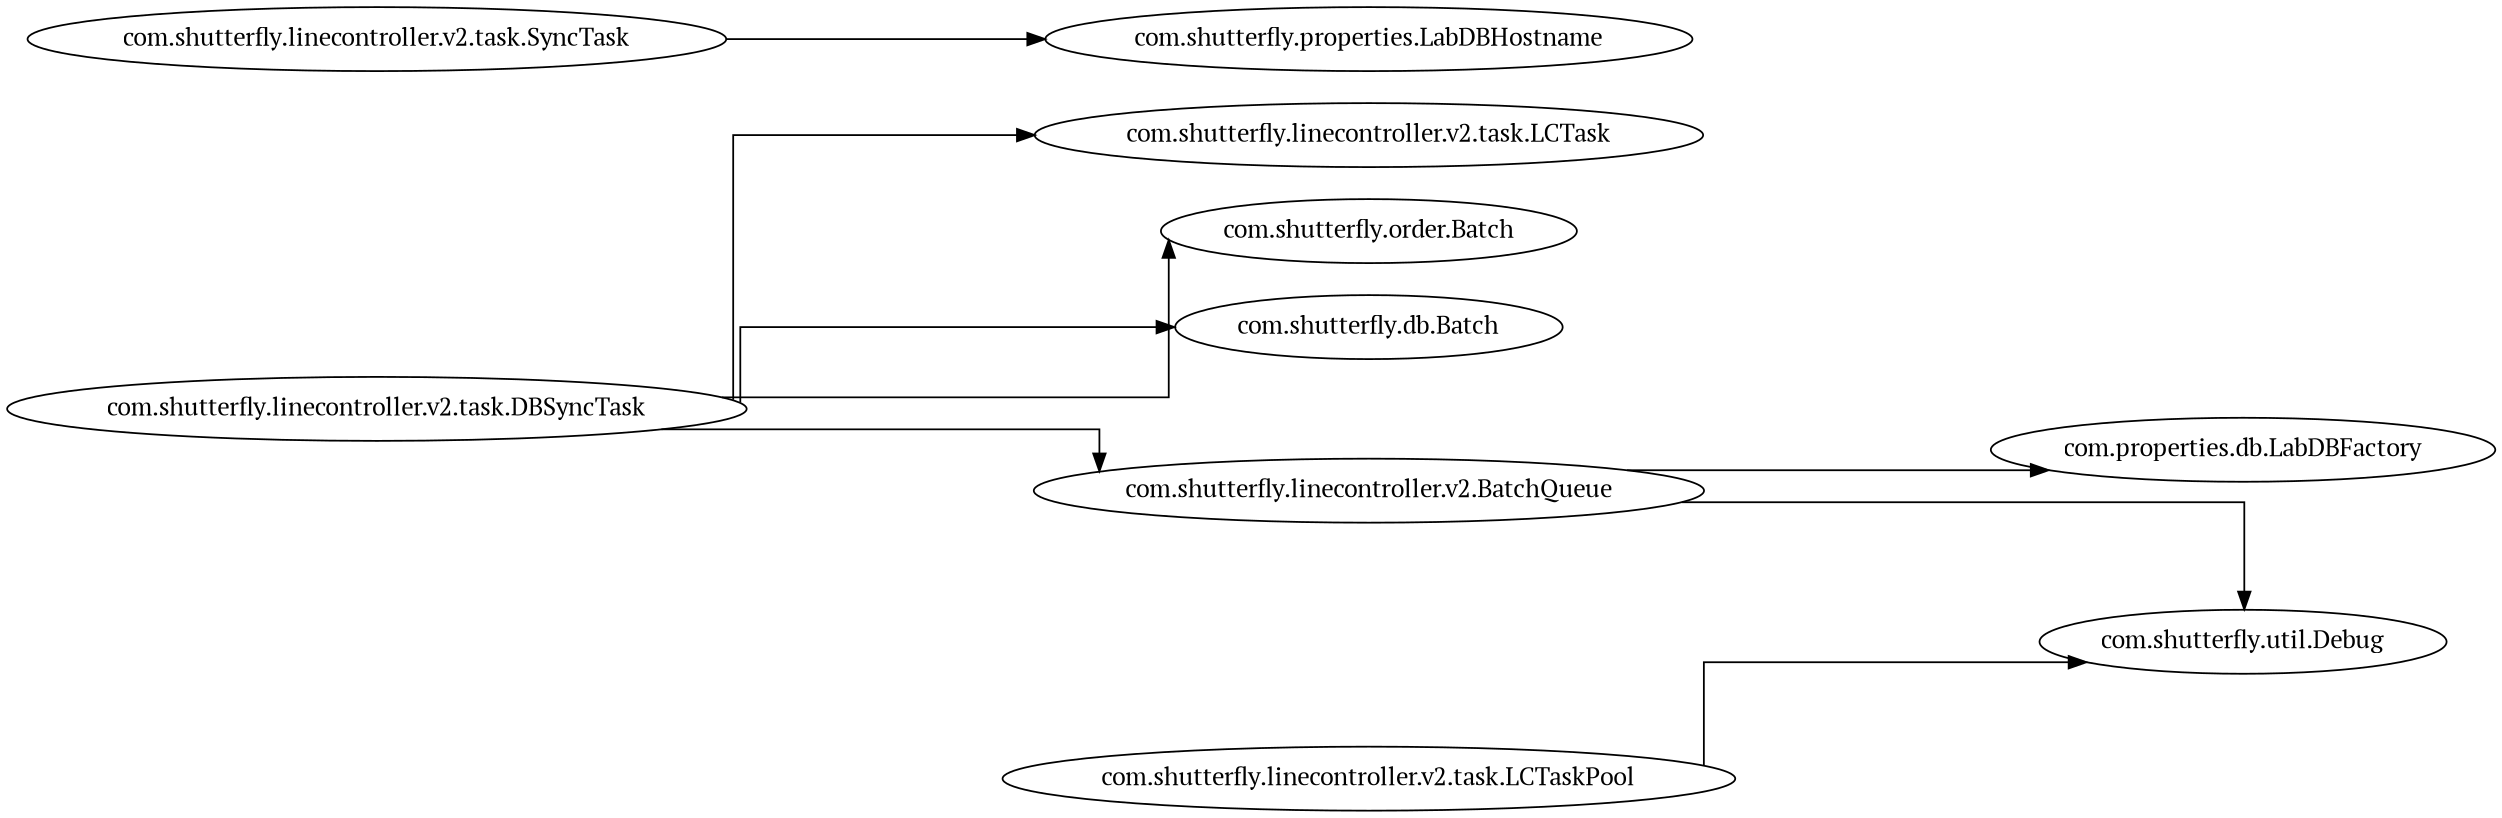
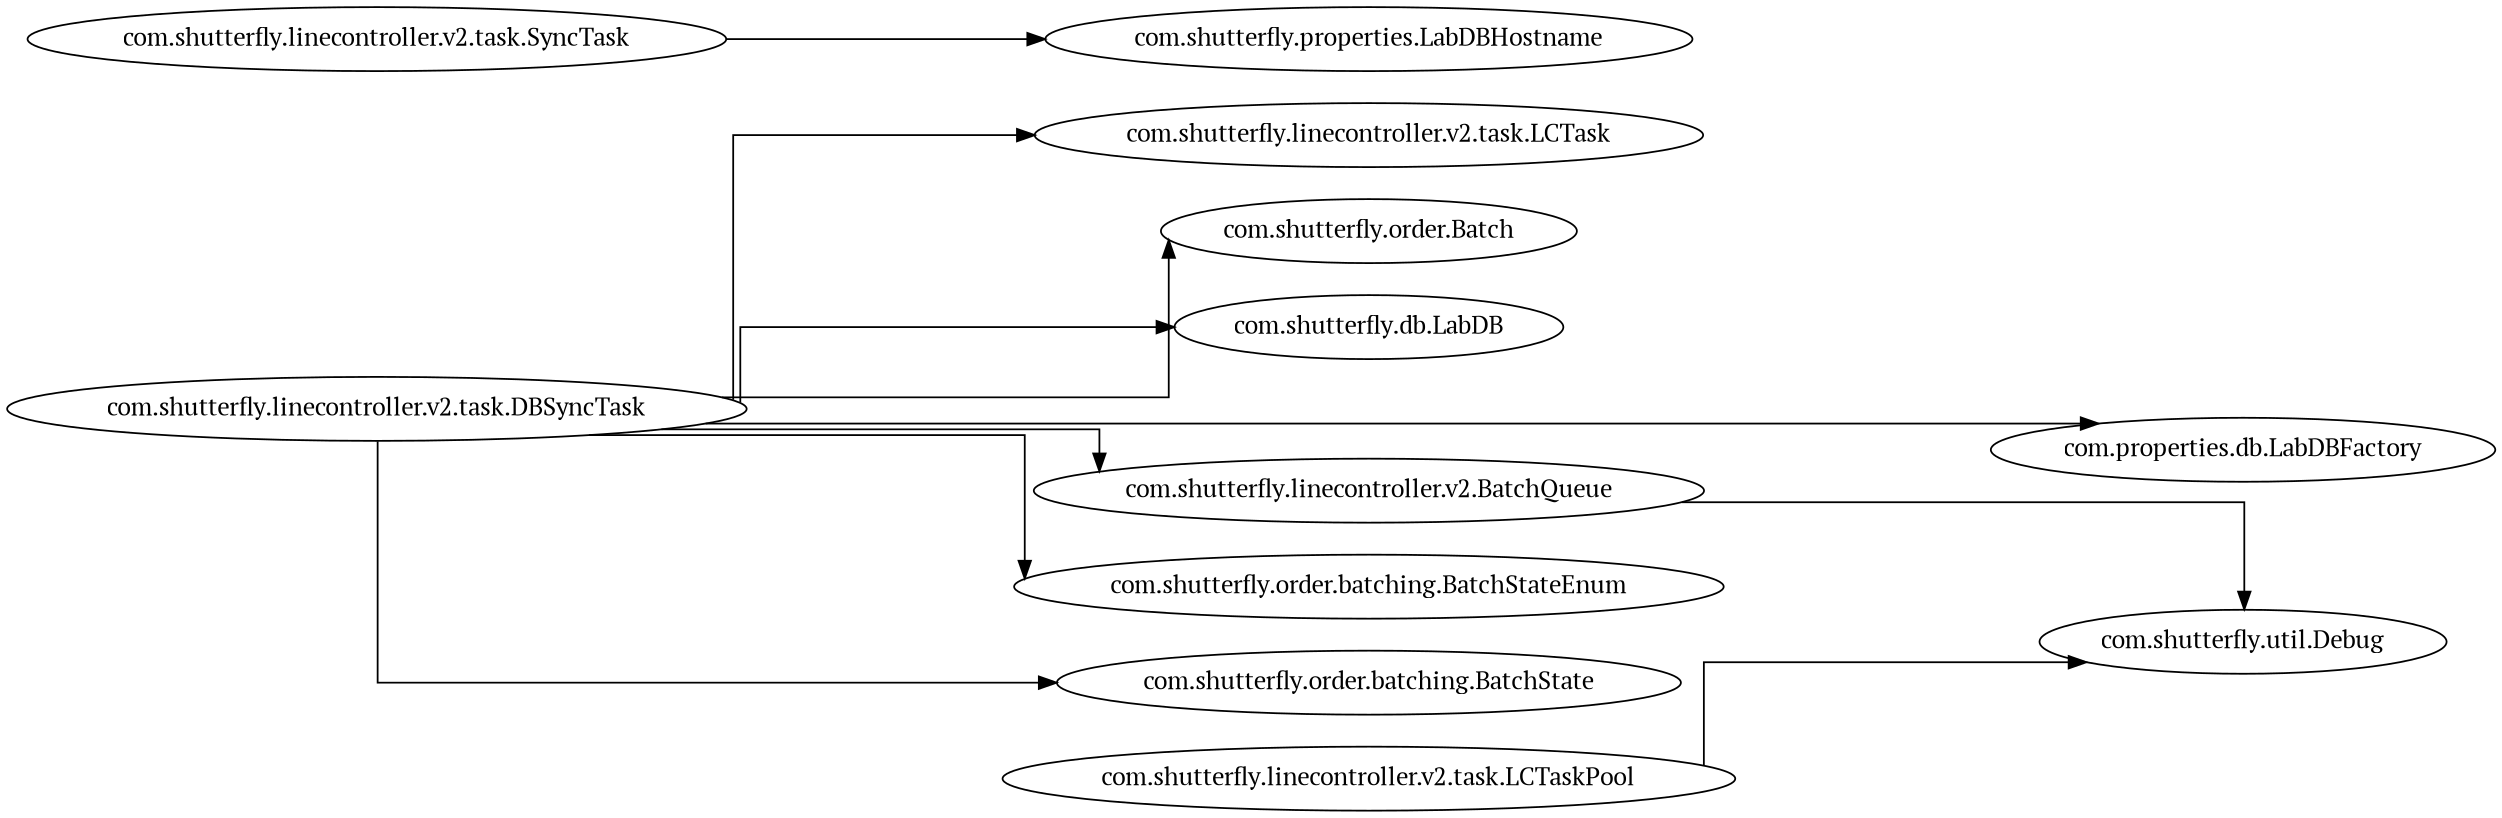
node "com.shutterfly.db.Batch": label "com.shutterfly.db.Batch" -> "com.shutterfly.db.LabDB"
edge "com.shutterfly.linecontroller.v2.BatchQueue" -> "com.properties.db.LabDBFactory": now "com.shutterfly.linecontroller.v2.task.DBSyncTask" -> "com.properties.db.LabDBFactory"
node "com.shutterfly.order.batching.BatchStateEnum": added
node "com.shutterfly.order.batching.BatchState": added
